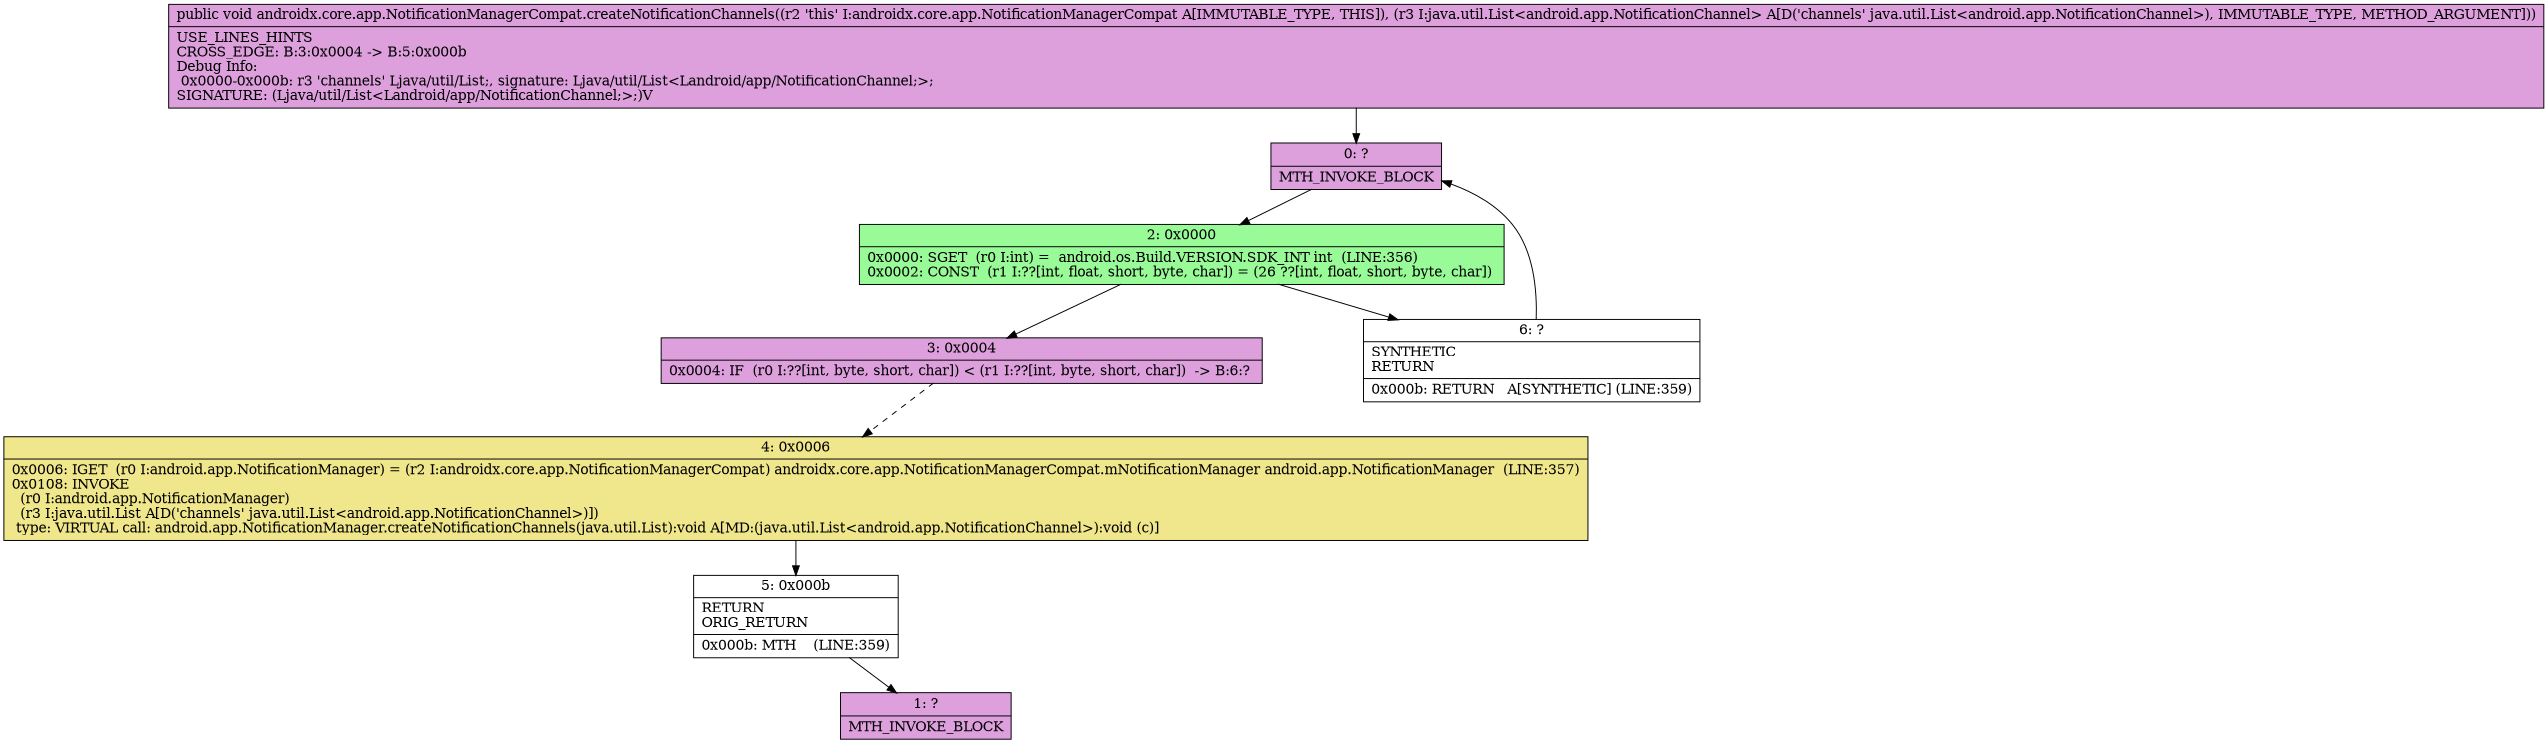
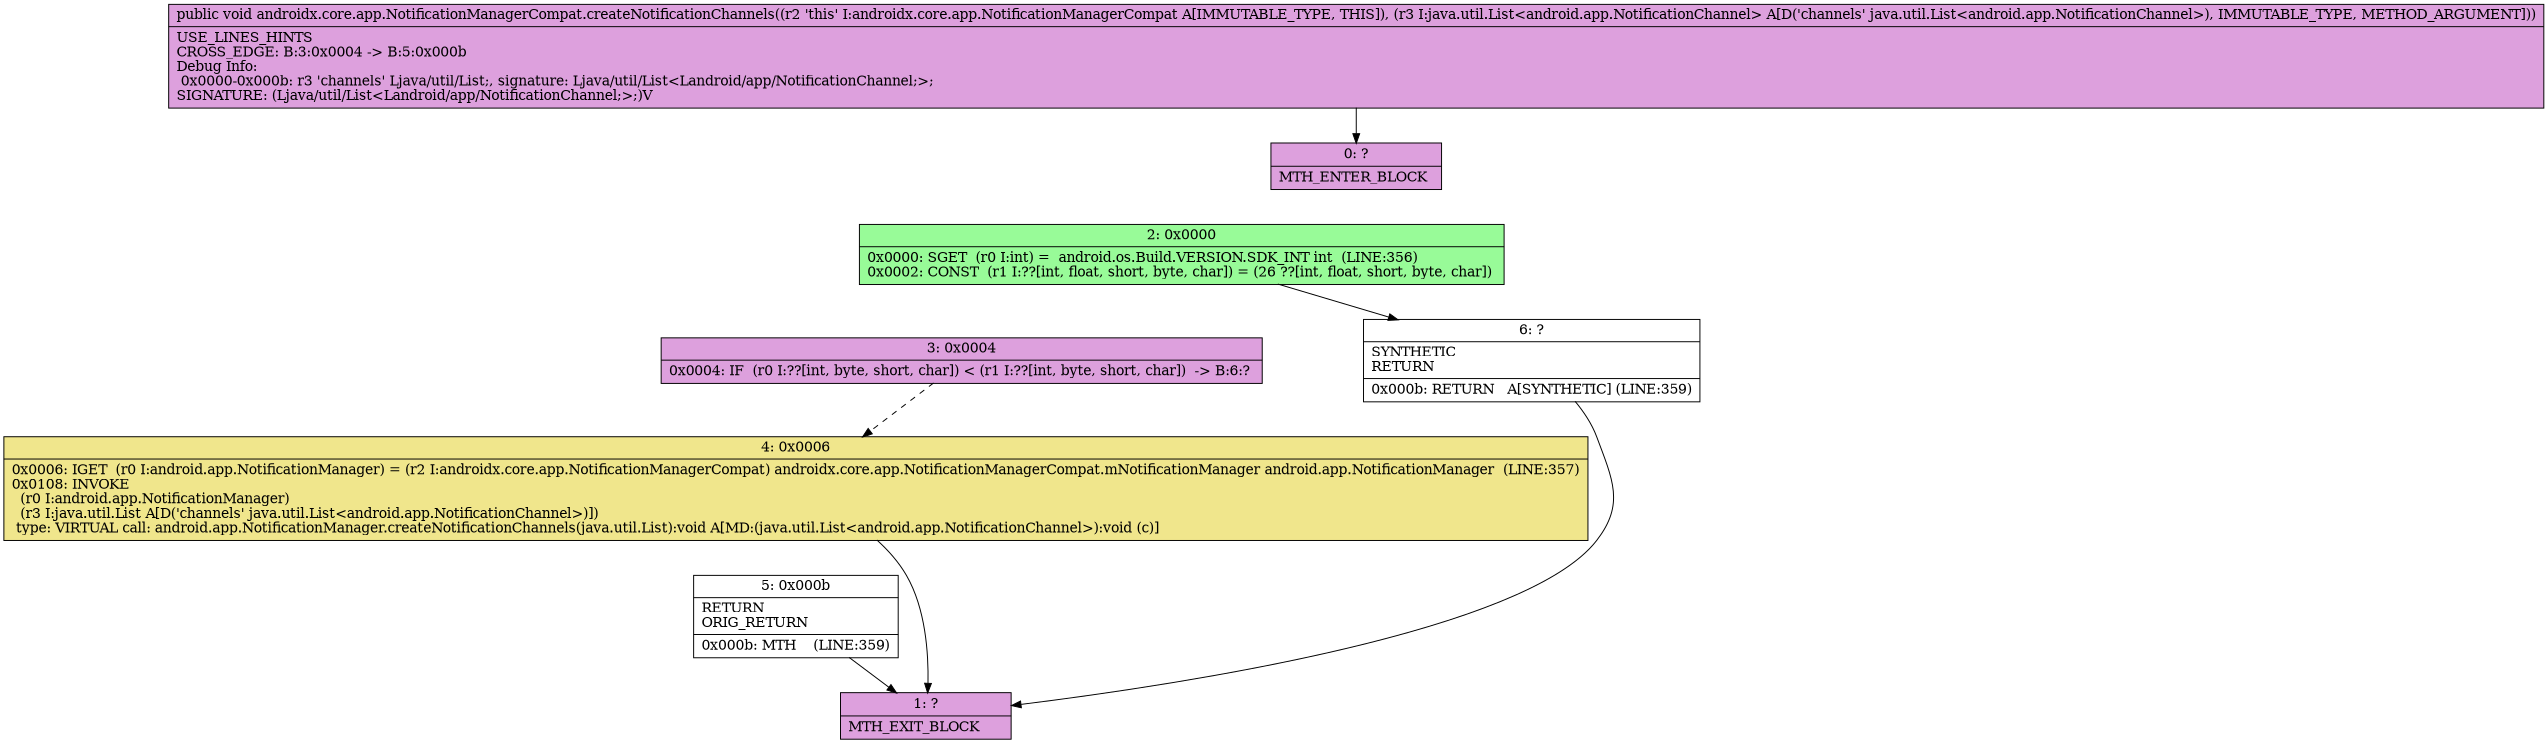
node "0: ?": text "MTH_INVOKE_BLOCK" -> "MTH_ENTER_BLOCK"
edge "0: ?" -> "2: 0x0000": removed
edge "6: ?" -> "0: ?": now "6: ?" -> "1: ?"
edge "2: 0x0000" -> "3: 0x0004": removed
edge "4: 0x0006" -> "5: 0x000b": now "4: 0x0006" -> "1: ?"
node "1: ?": text "MTH_INVOKE_BLOCK" -> "MTH_EXIT_BLOCK"
